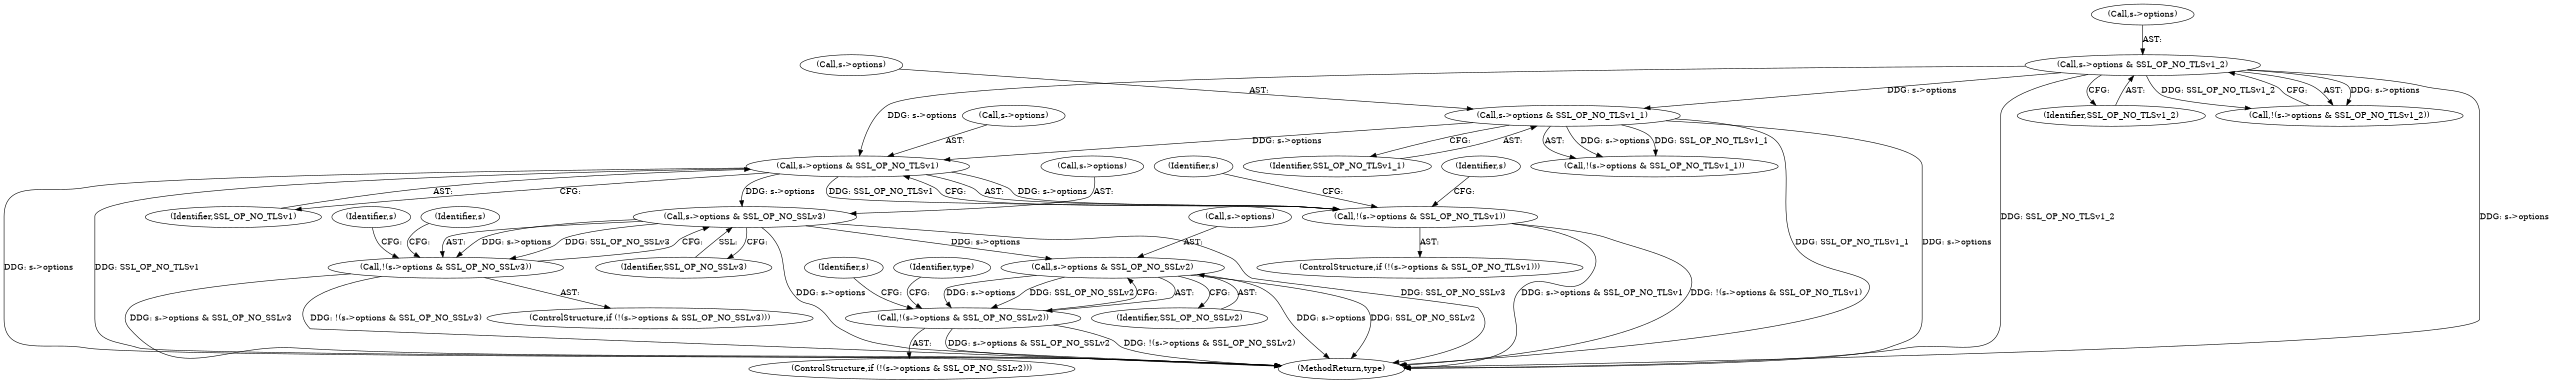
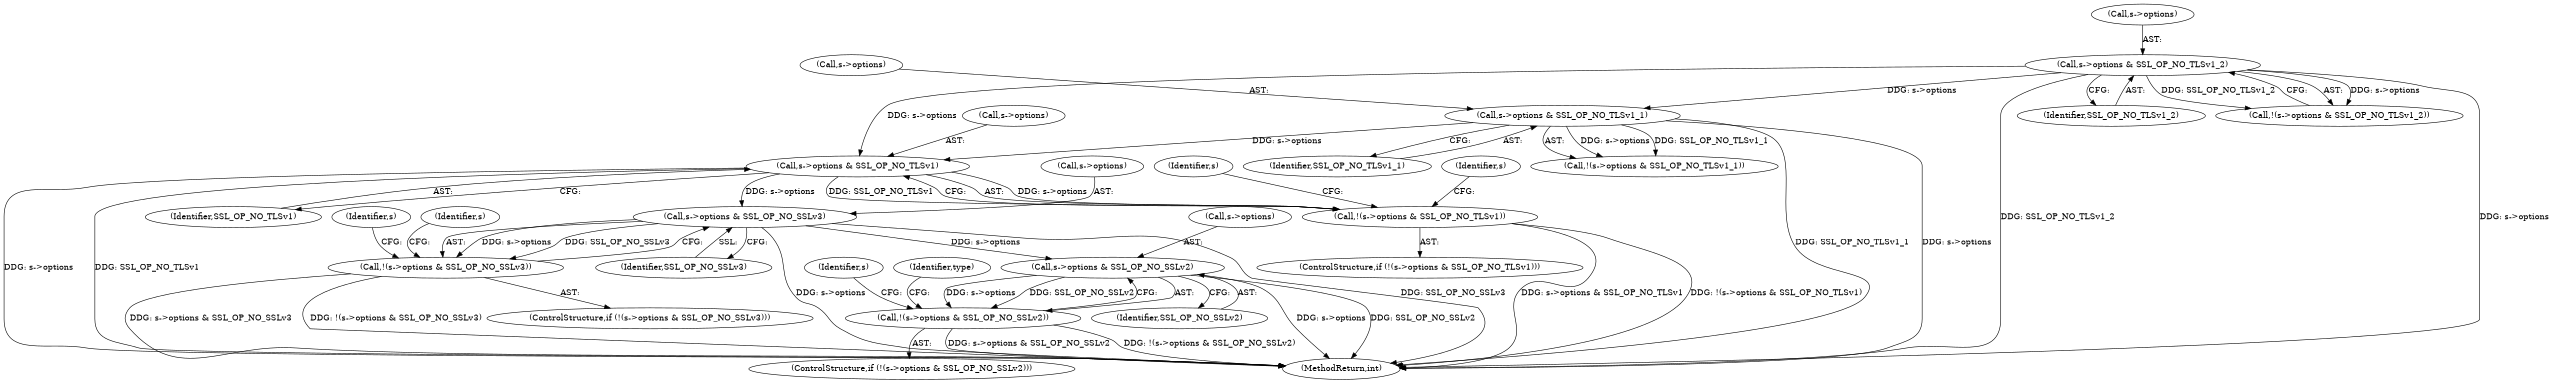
node "(MethodReturn,type)": label "(MethodReturn,type)" -> "(MethodReturn,int)"
